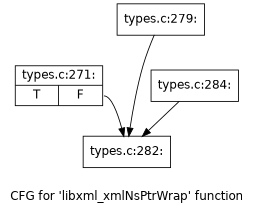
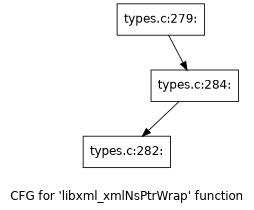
edge "types.c:279:" -> "types.c:282:": now "types.c:279:" -> "types.c:284:"
node "types.c:271:": removed
